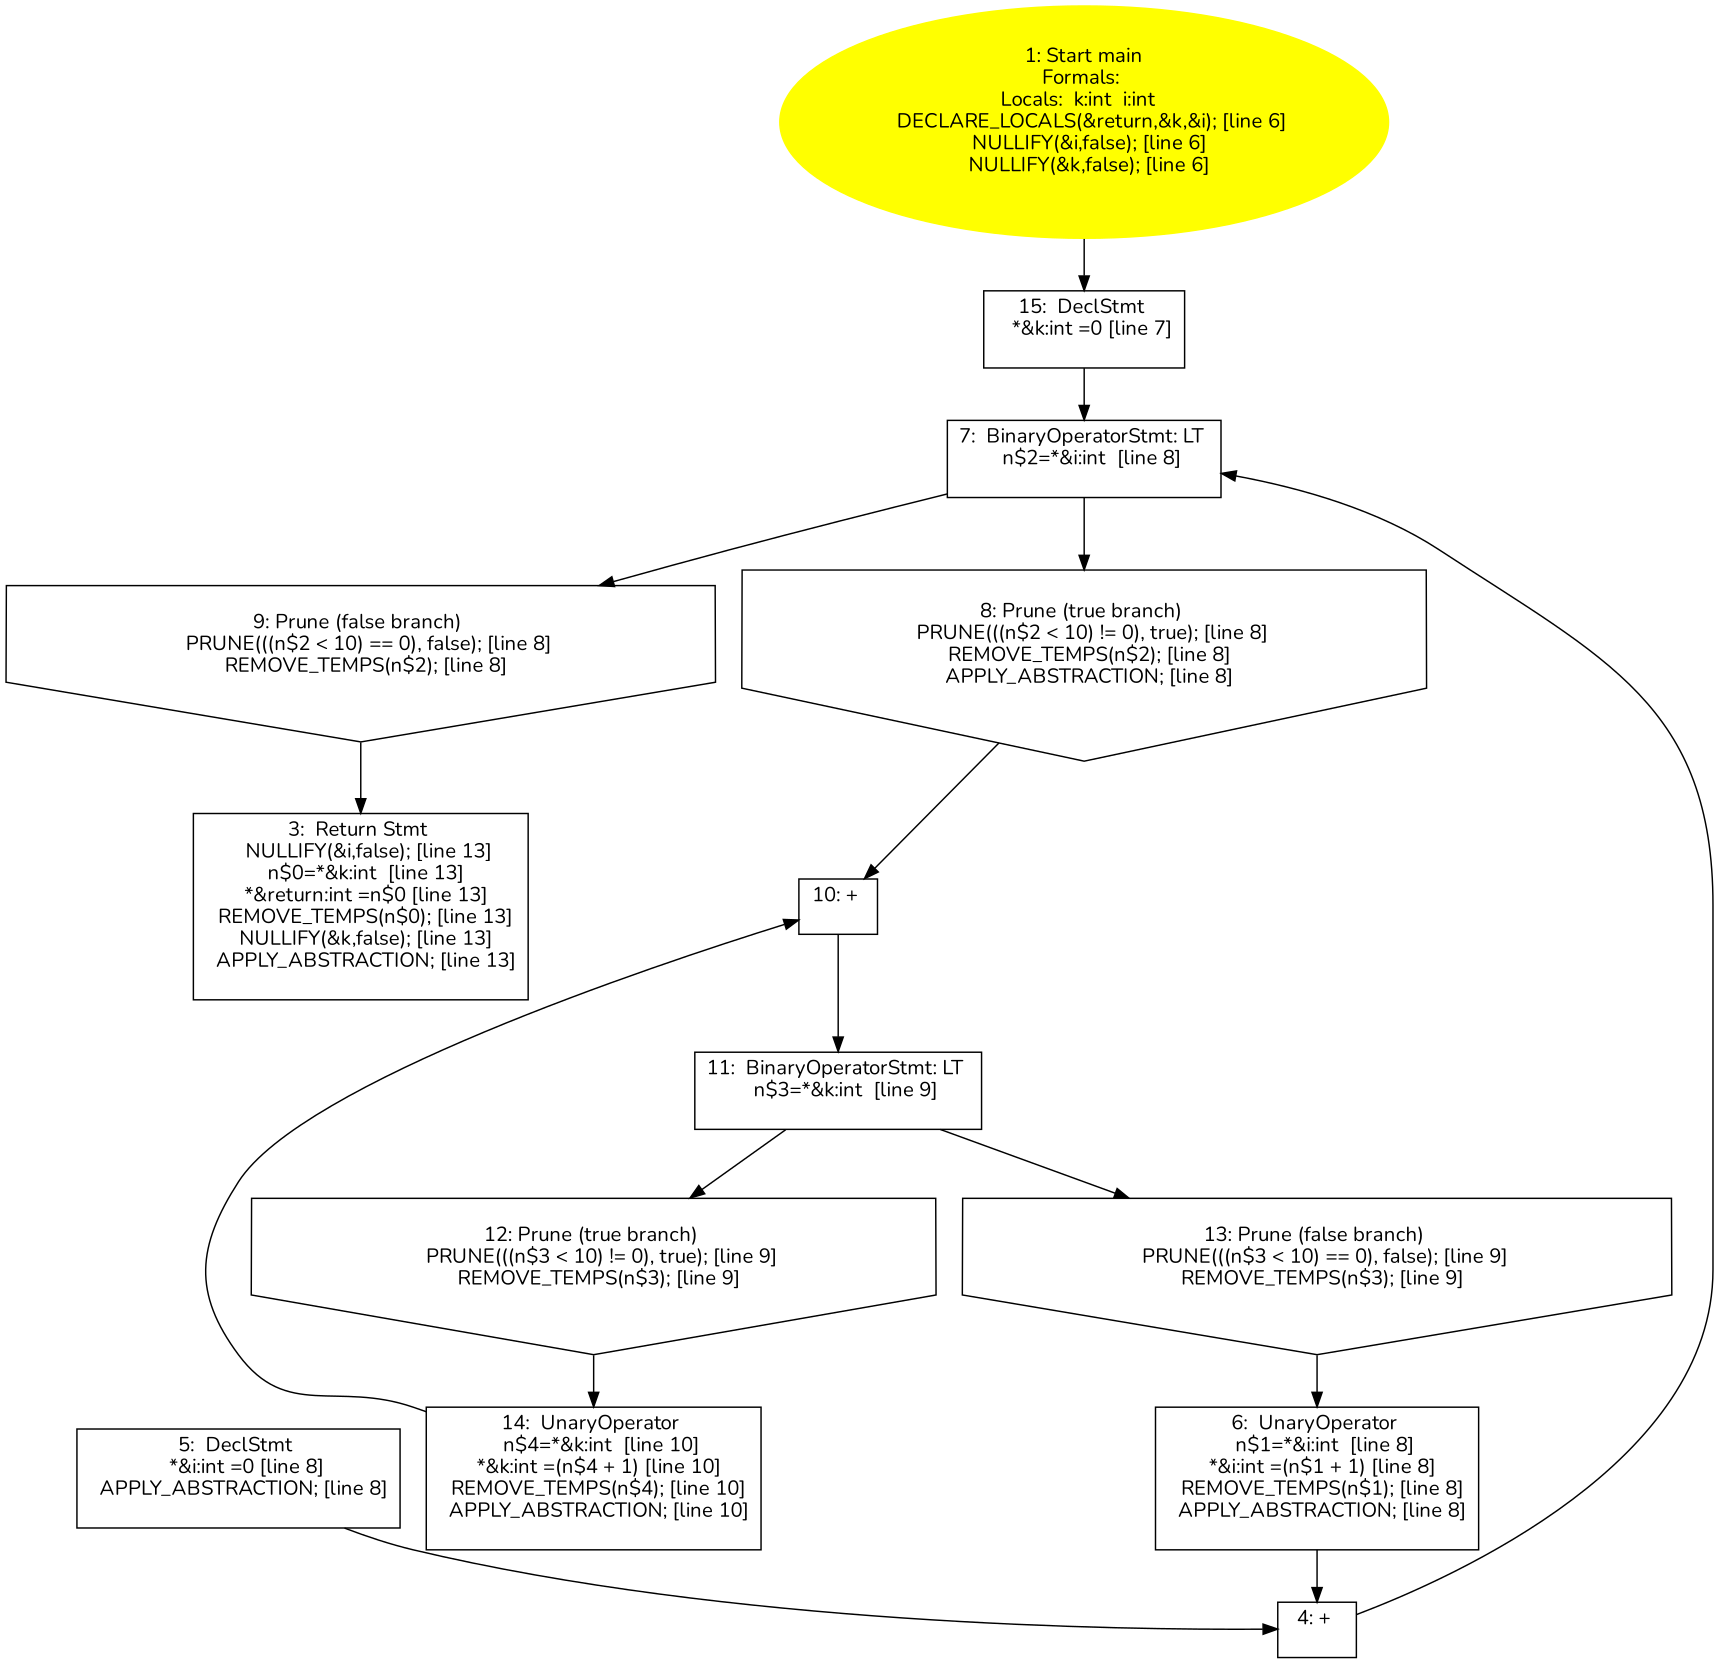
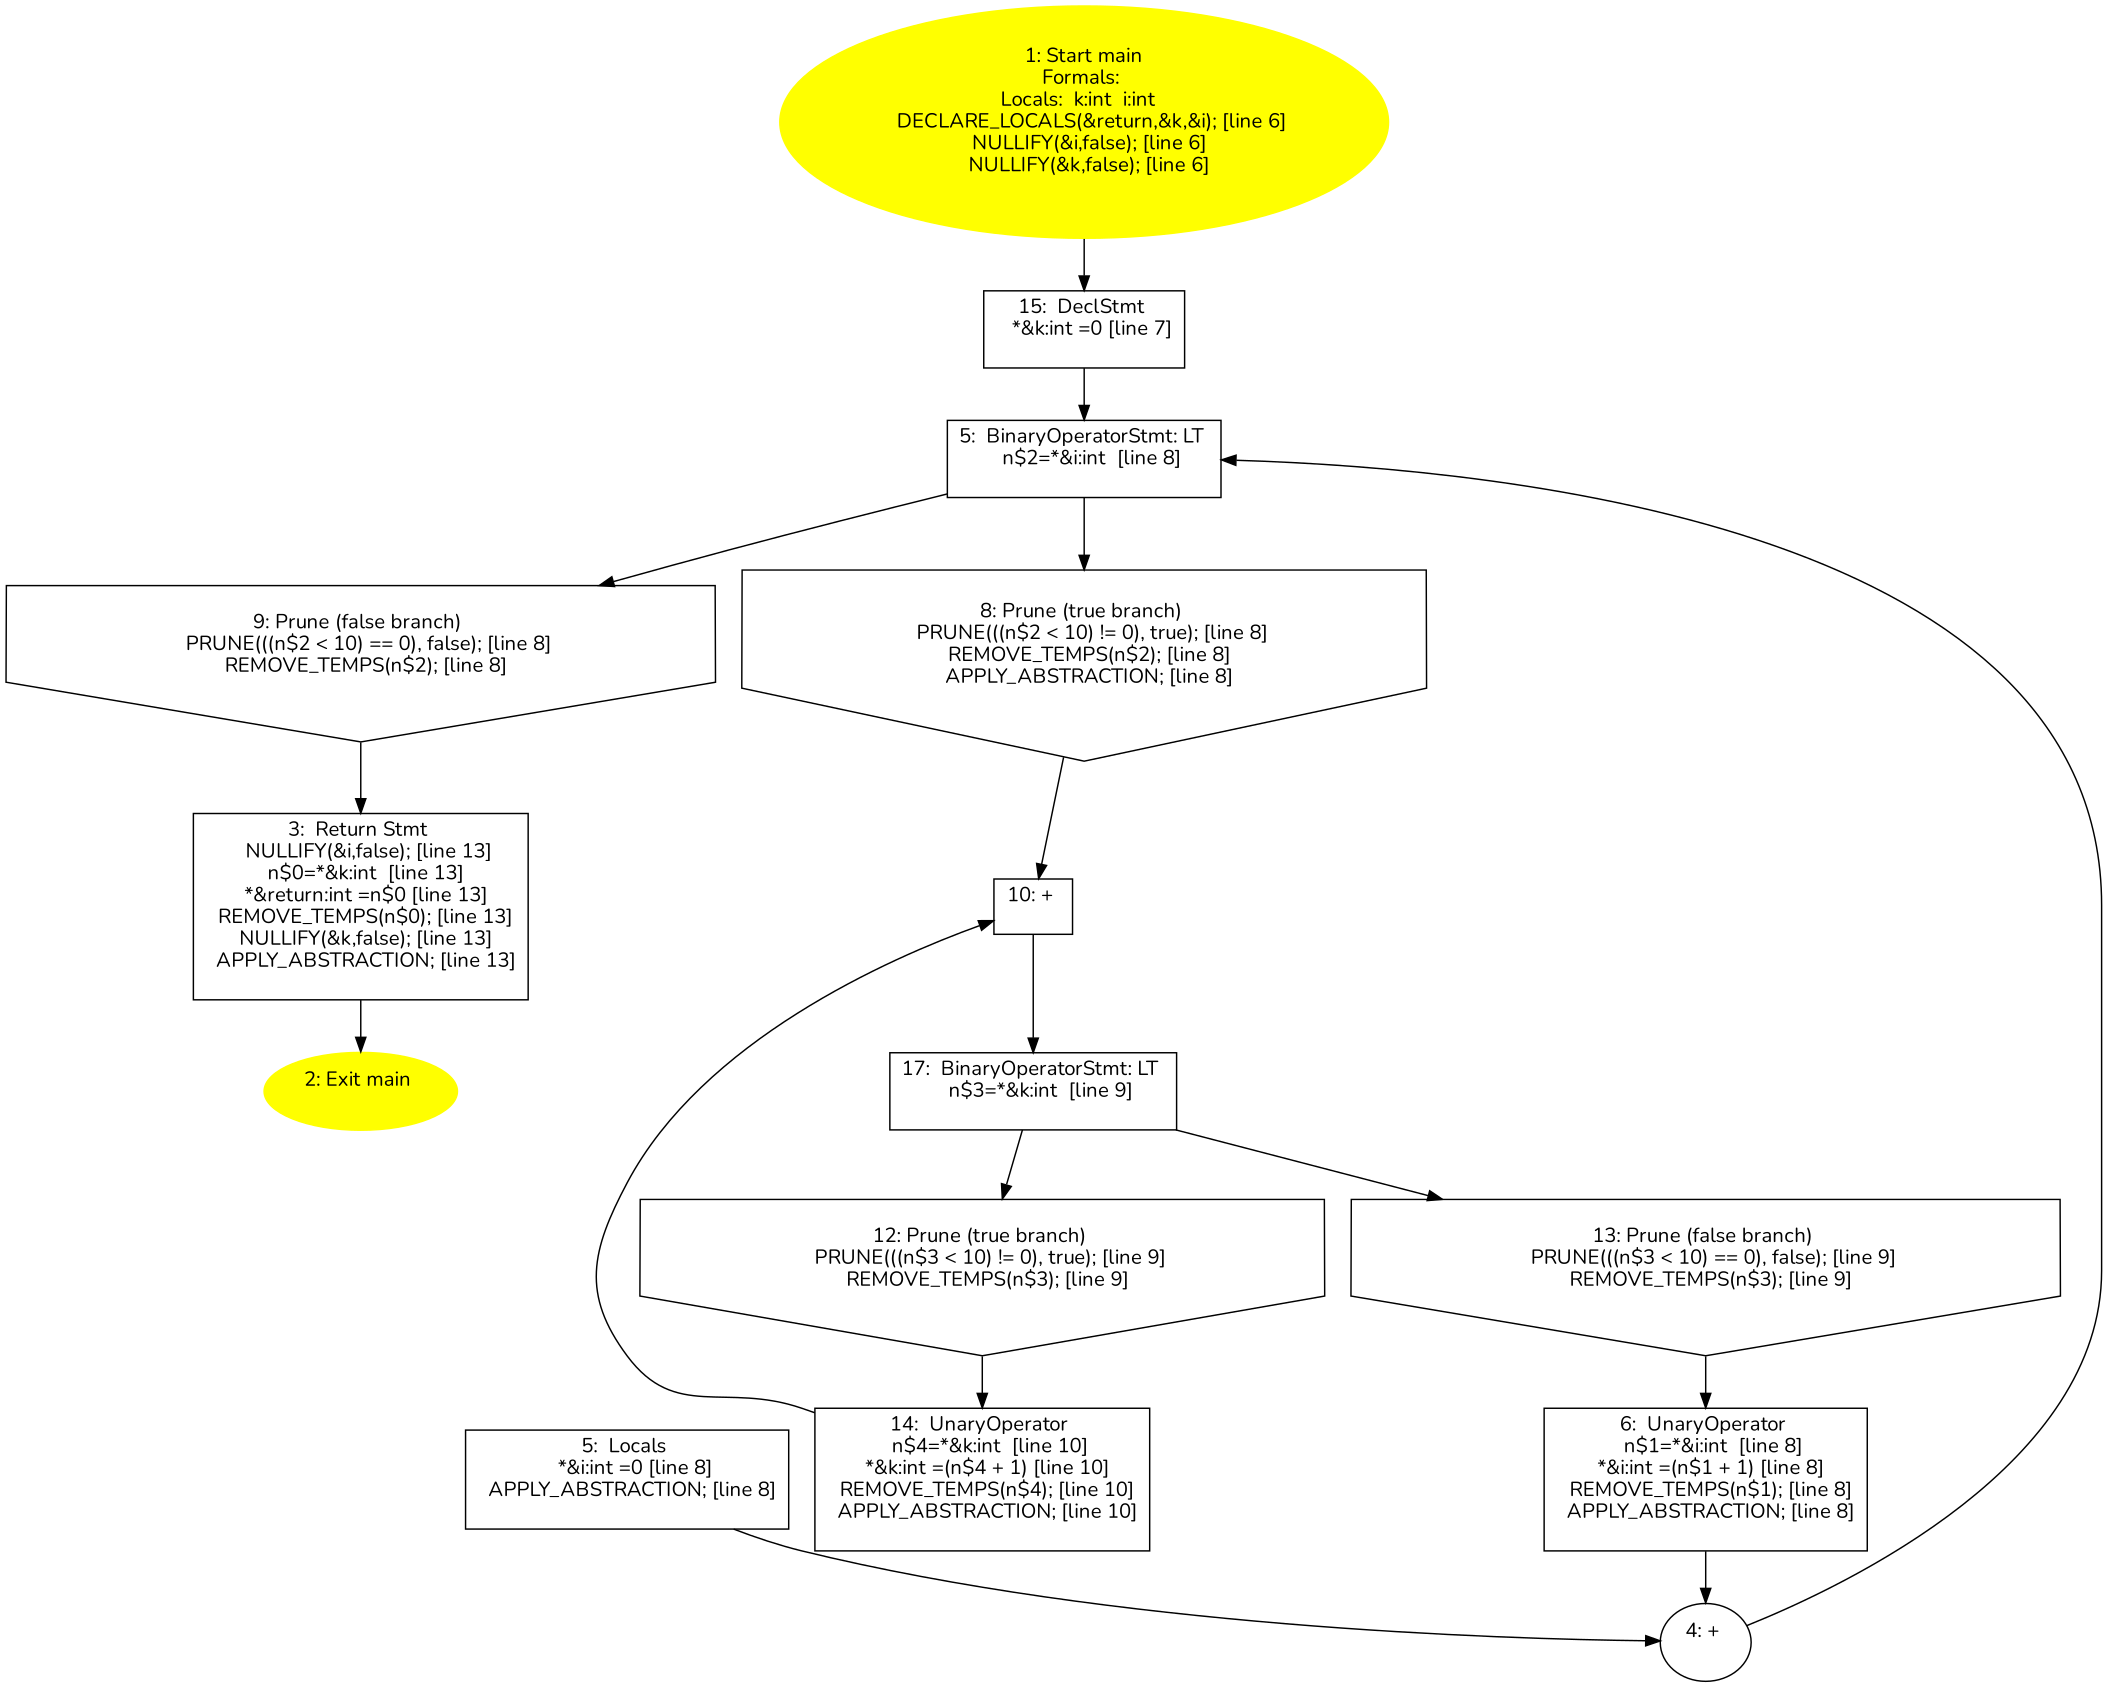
node "7:  BinaryOperatorStmt: LT n$2=*&i:int  [line 8]": label "7:  BinaryOperatorStmt: LT n$2=*&i:int  [line 8]" -> "5:  BinaryOperatorStmt: LT n$2=*&i:int  [line 8]"
node "2: Exit main": added
node "11:  BinaryOperatorStmt: LT n$3=*&k:int  [line 9]": label "11:  BinaryOperatorStmt: LT n$3=*&k:int  [line 9]" -> "17:  BinaryOperatorStmt: LT n$3=*&k:int  [line 9]"
node "5:  DeclStmt *&i:int =0 [line 8] APPLY_ABSTRACTION; [line 8]": label "5:  DeclStmt *&i:int =0 [line 8] APPLY_ABSTRACTION; [line 8]" -> "5:  Locals *&i:int =0 [line 8] APPLY_ABSTRACTION; [line 8]"
node "4: +": shape box -> ellipse
